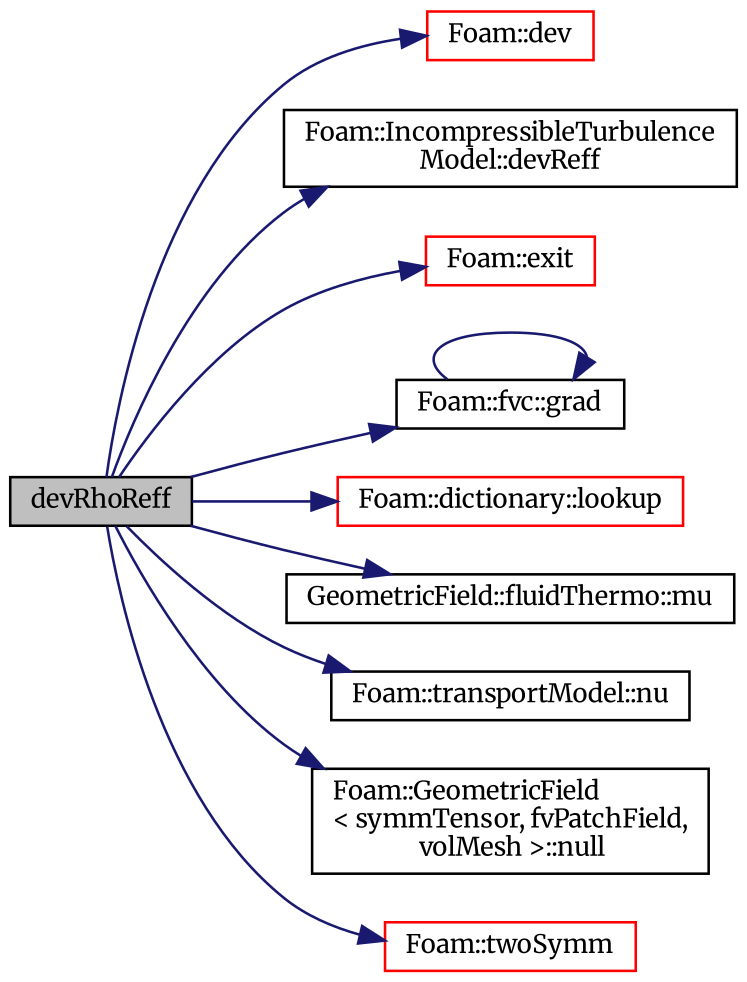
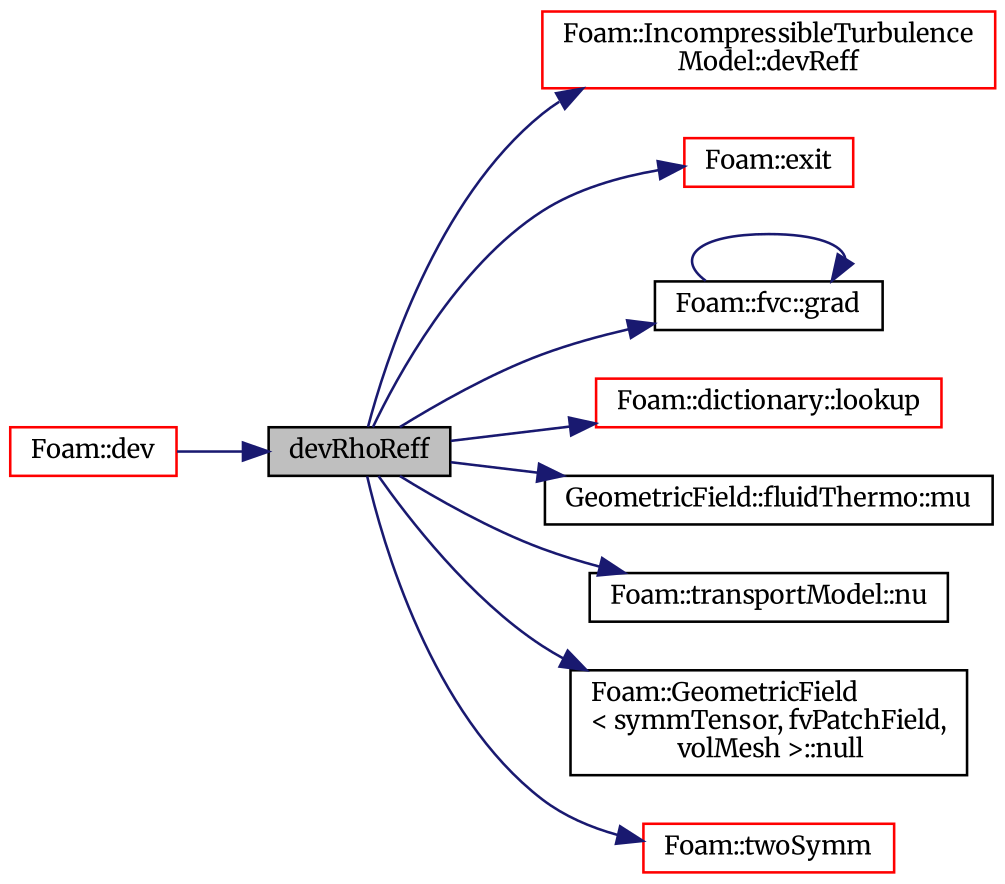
node "Foam::IncompressibleTurbulence Model::devReff": color black -> red
edge "devRhoReff" -> "Foam::dev": reversed
